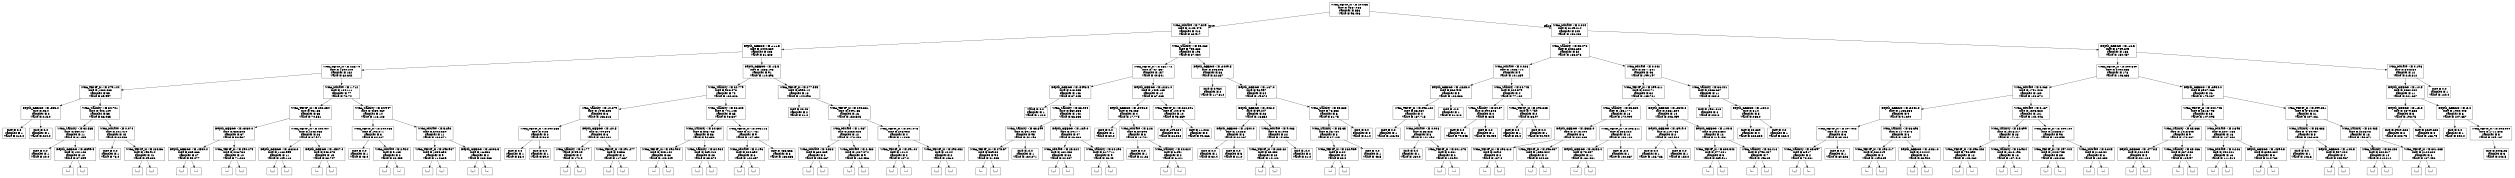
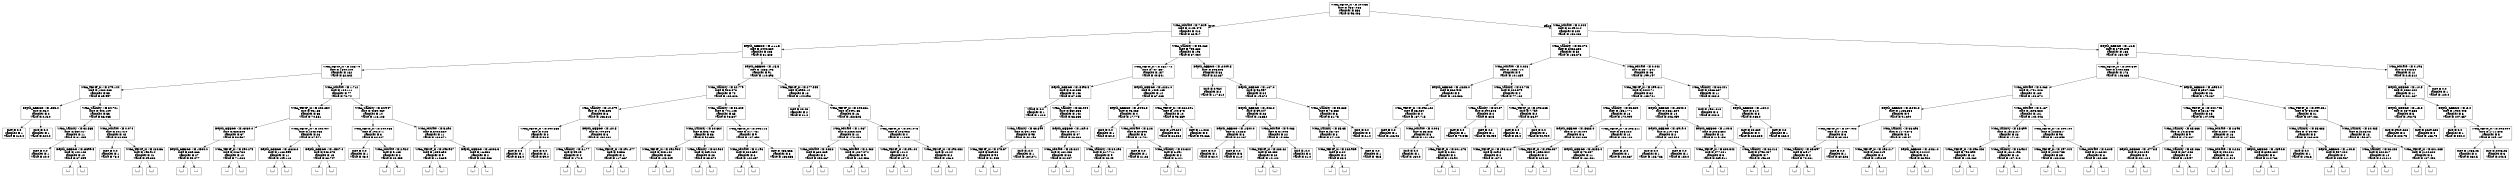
node "mse = -0.0 samples = 1 value = 81.818": removed
node "WOA_Salinity <= 31.77 value = 59.25 samples = 4 value = 172.5": label "WOA_Salinity <= 31.77 value = 59.25 samples = 4 value = 172.5" -> "WOA_Salinity <= 31.77 mse = 59.25 samples = 4 value = 172.5"
node "mse = 1056.25 samples = 2 value = 232.5": added
